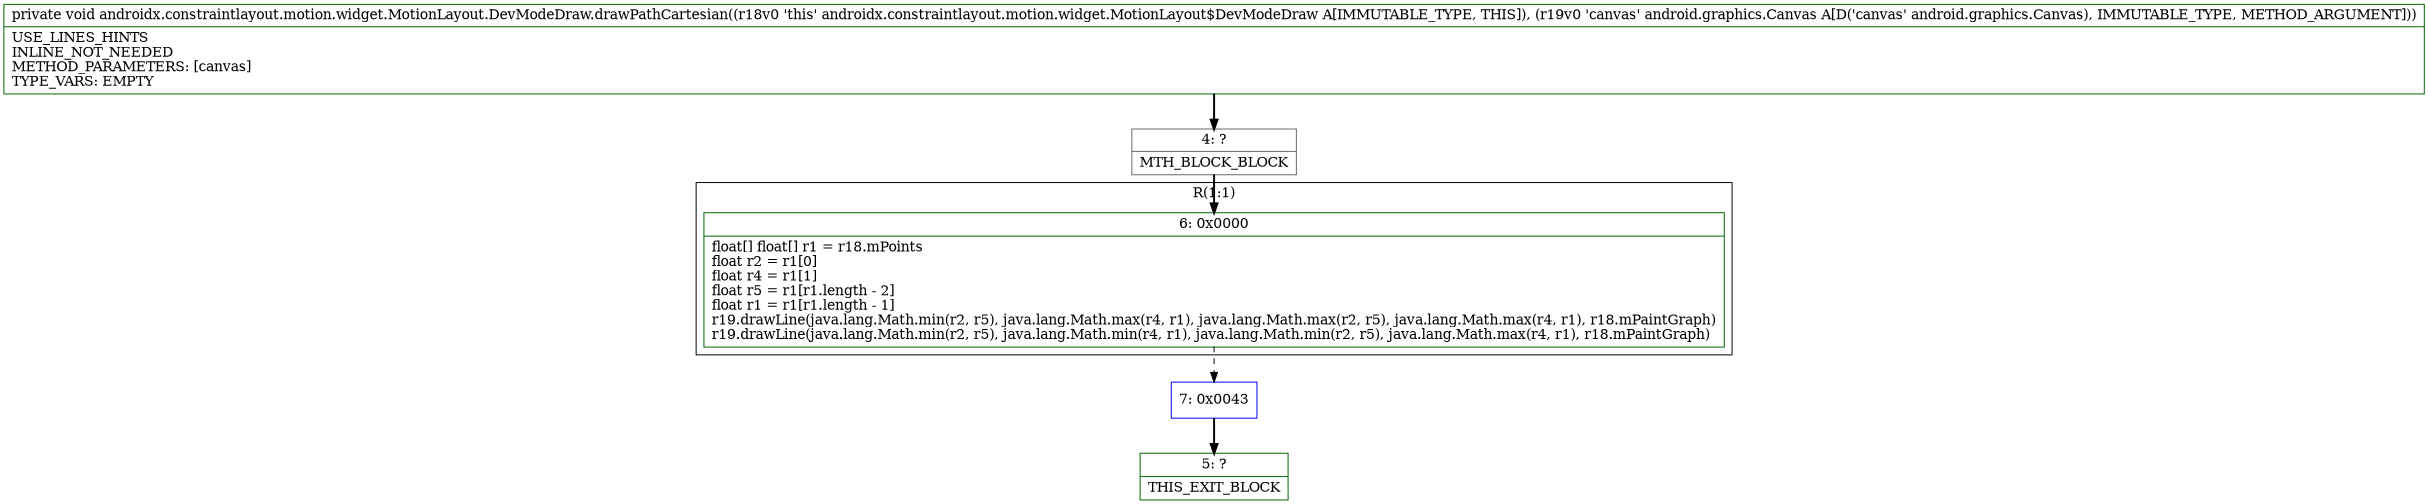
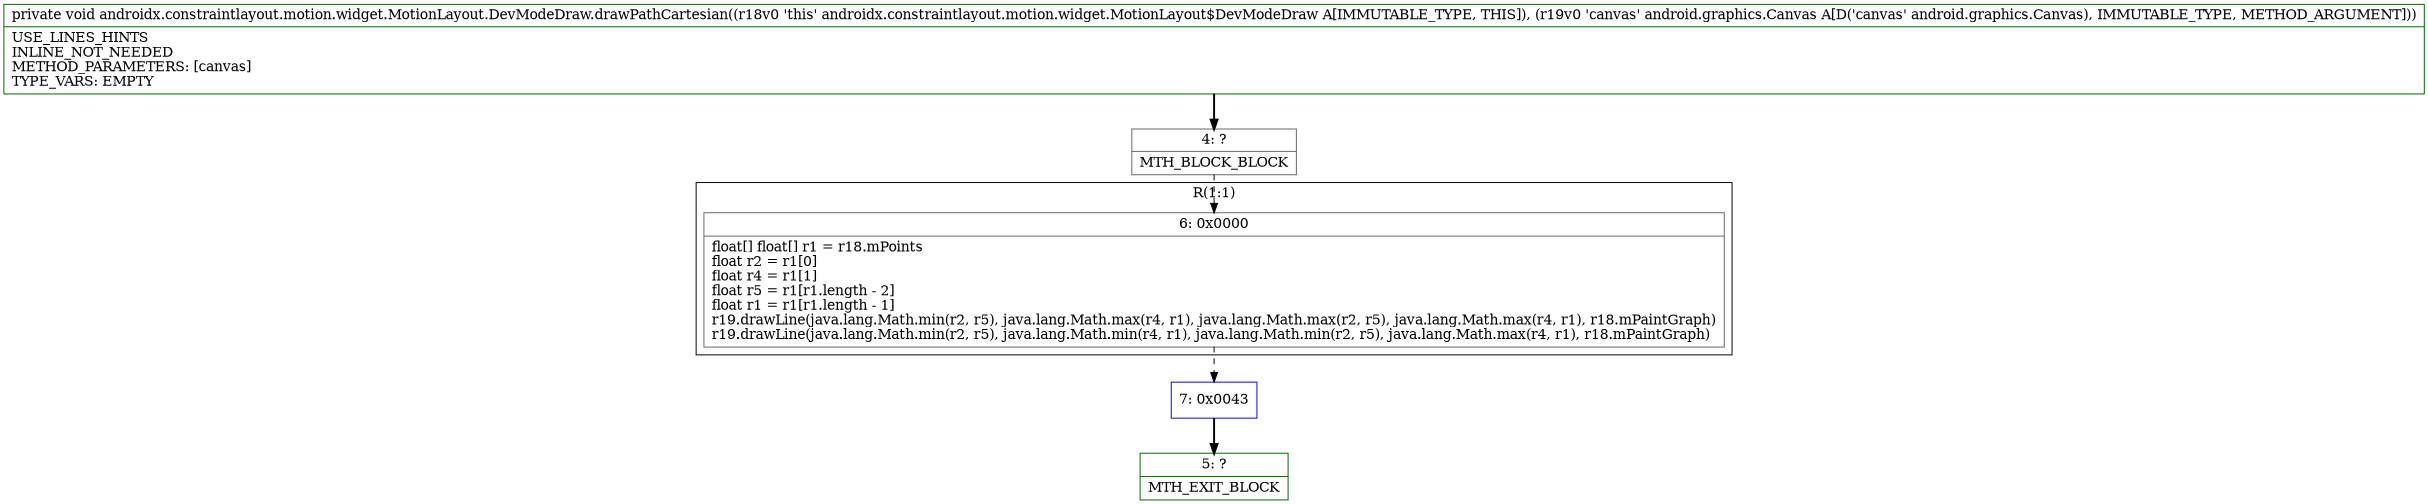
edge "4: ?" -> "6: 0x0000": style bold -> dashed
node "6: 0x0000": color darkgreen -> gray40
node "5: ?": text "THIS_EXIT_BLOCK" -> "MTH_EXIT_BLOCK"
